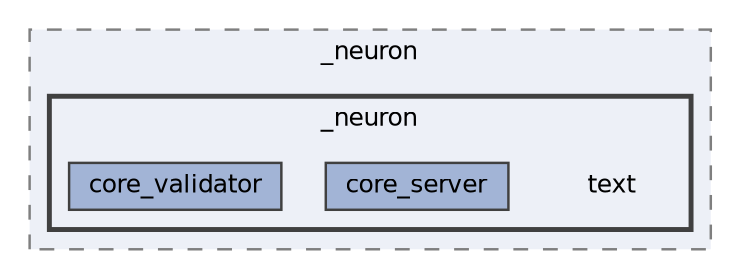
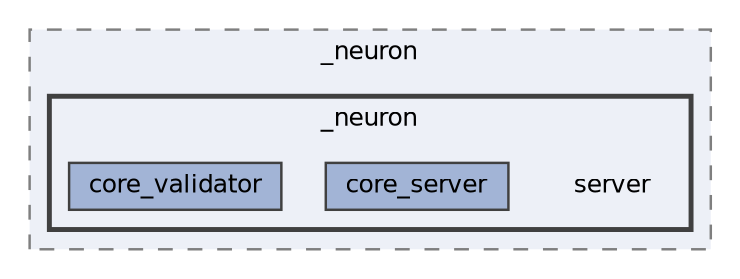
node "text": label "text" -> "server"
